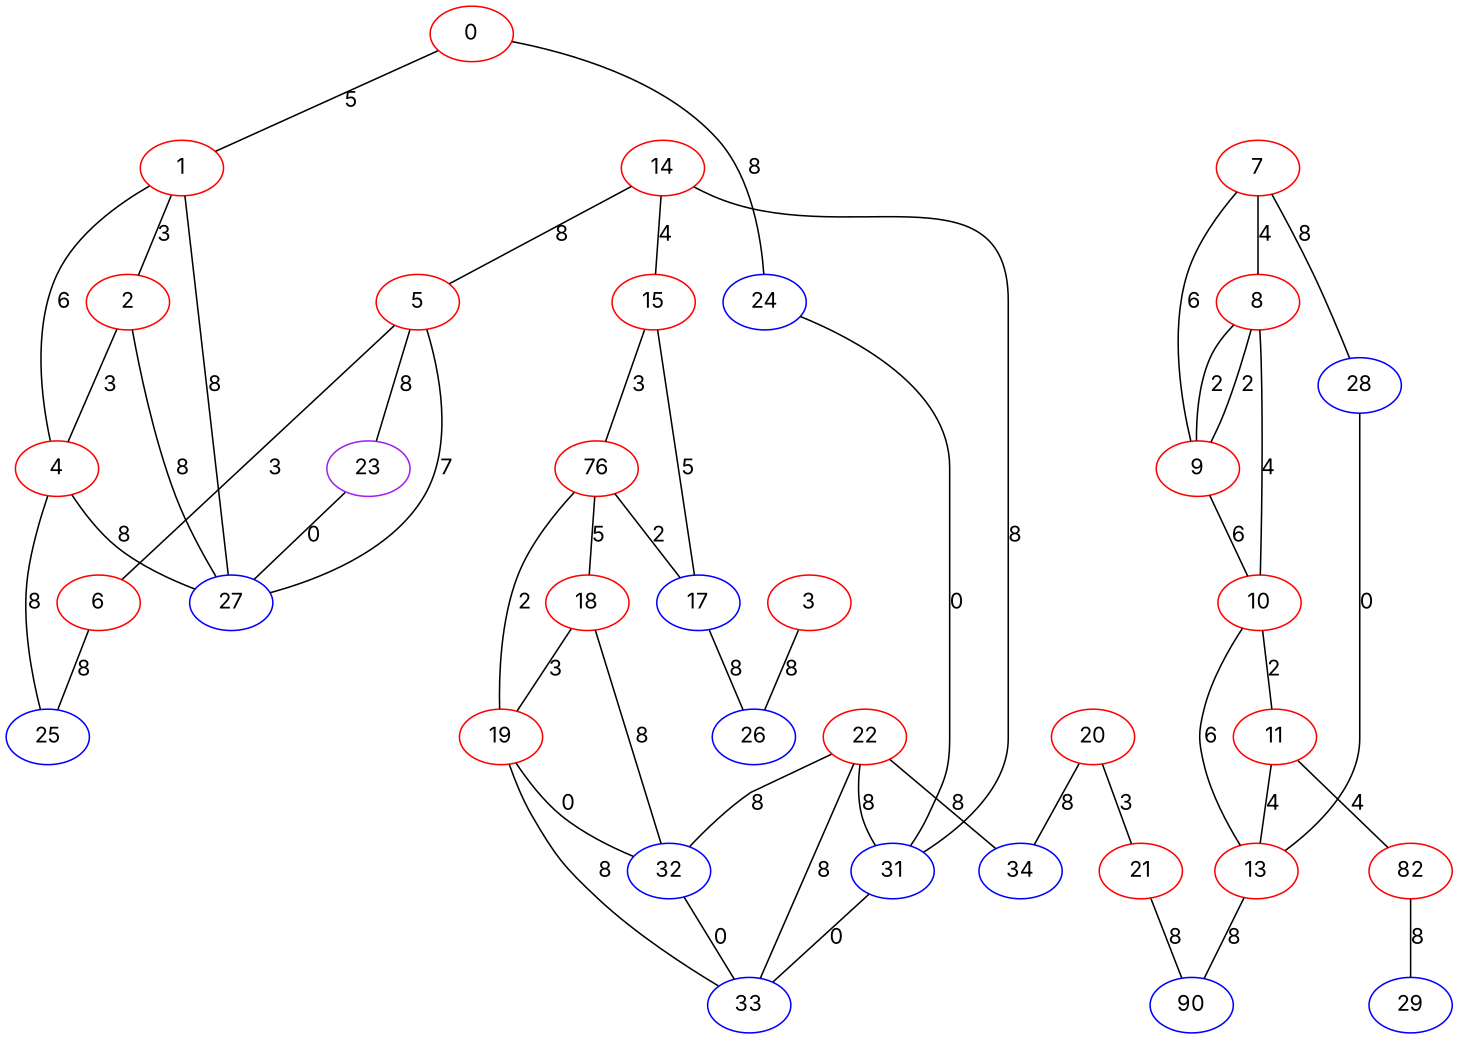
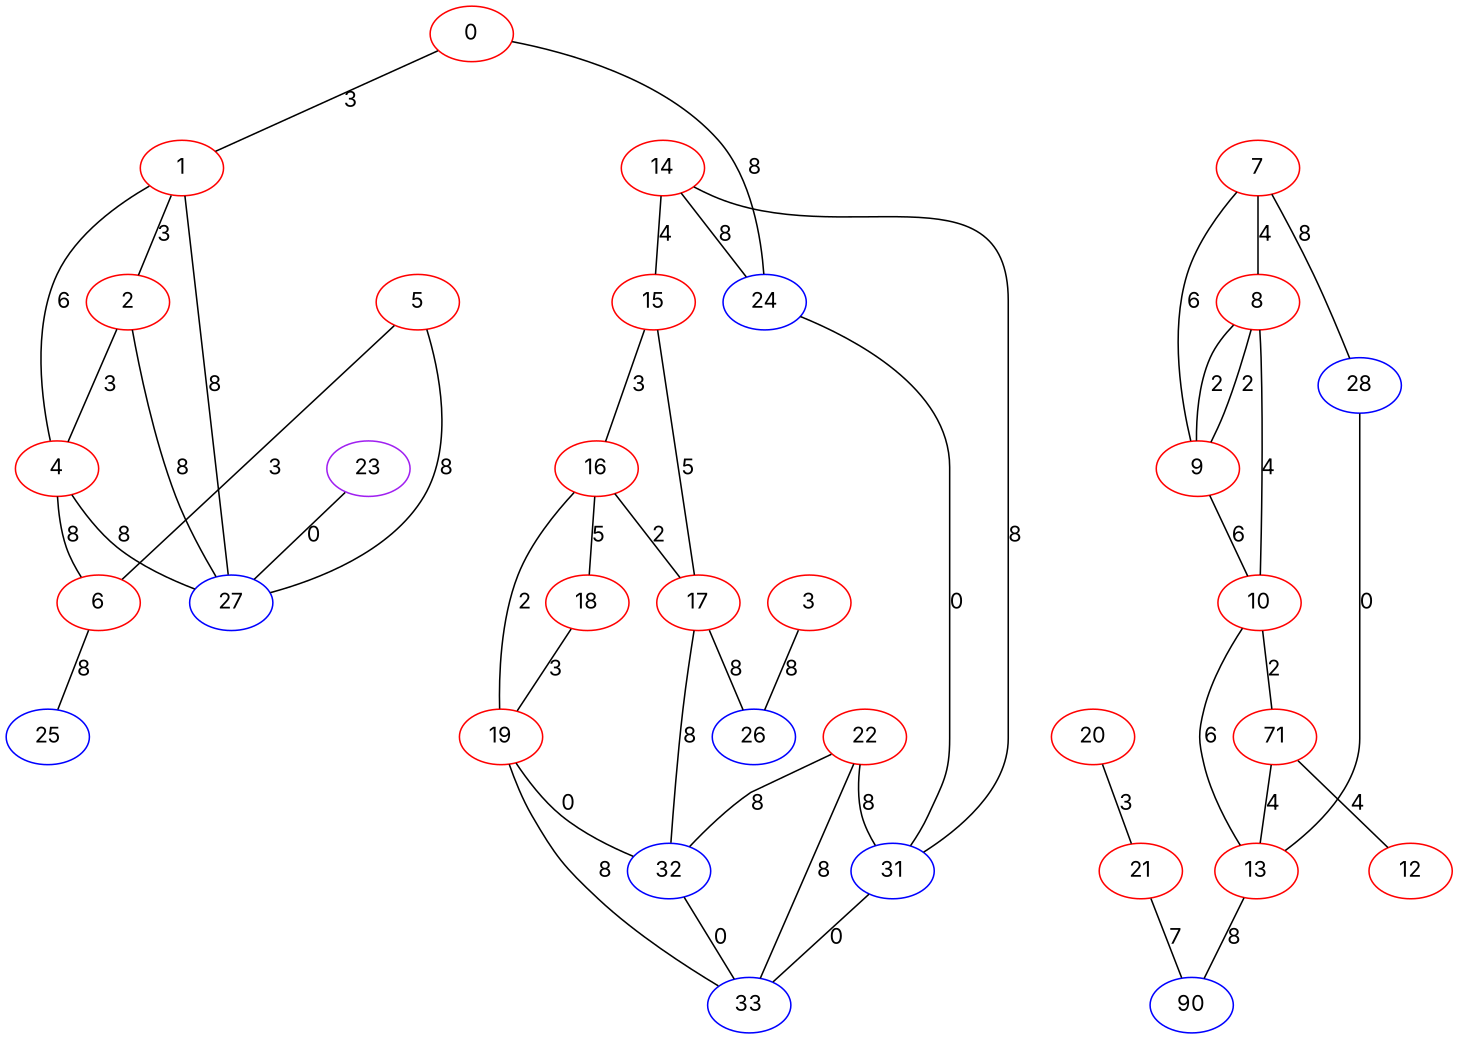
edge "0" -- "1": label "5" -> "3"
edge "14" -- "5": now "14" -- "24"
edge "5" -- "23": removed, label "8"
edge "5" -- "27": label "7" -> "8"
node "76": label "76" -> "16"
edge "4" -- "25": now "4" -- "6"
node "17": color blue -> red
edge "18" -- "32": now "17" -- "32"
node "11": label "11" -> "71"
node "34": removed
node "82": label "82" -> "12"
edge "21" -- "90": label "8" -> "7"
node "29": removed
